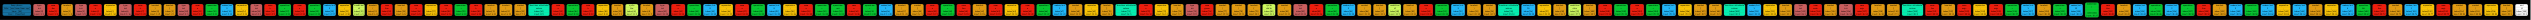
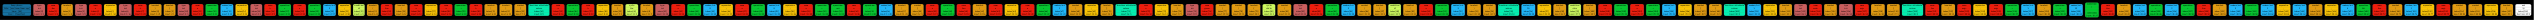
node "end": text "input:39:2" -> "function:39:2"
